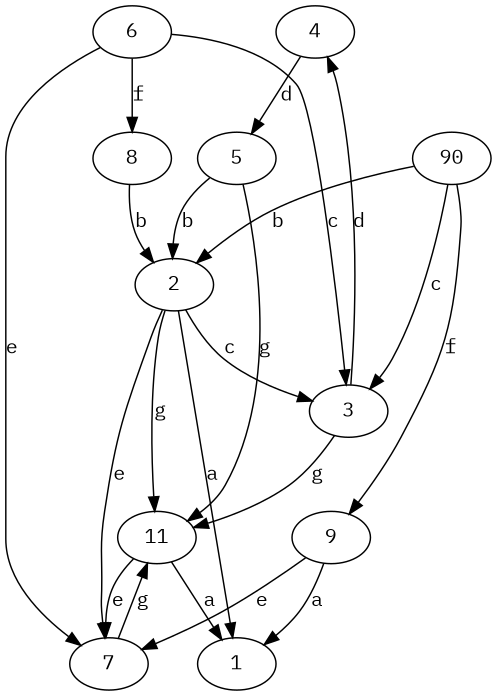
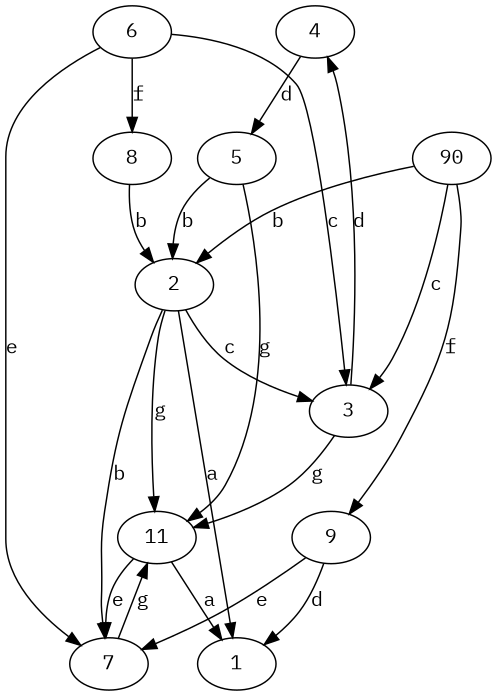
edge "2" -> "7": label "e" -> "b"
edge "9" -> "1": label "a" -> "d"
